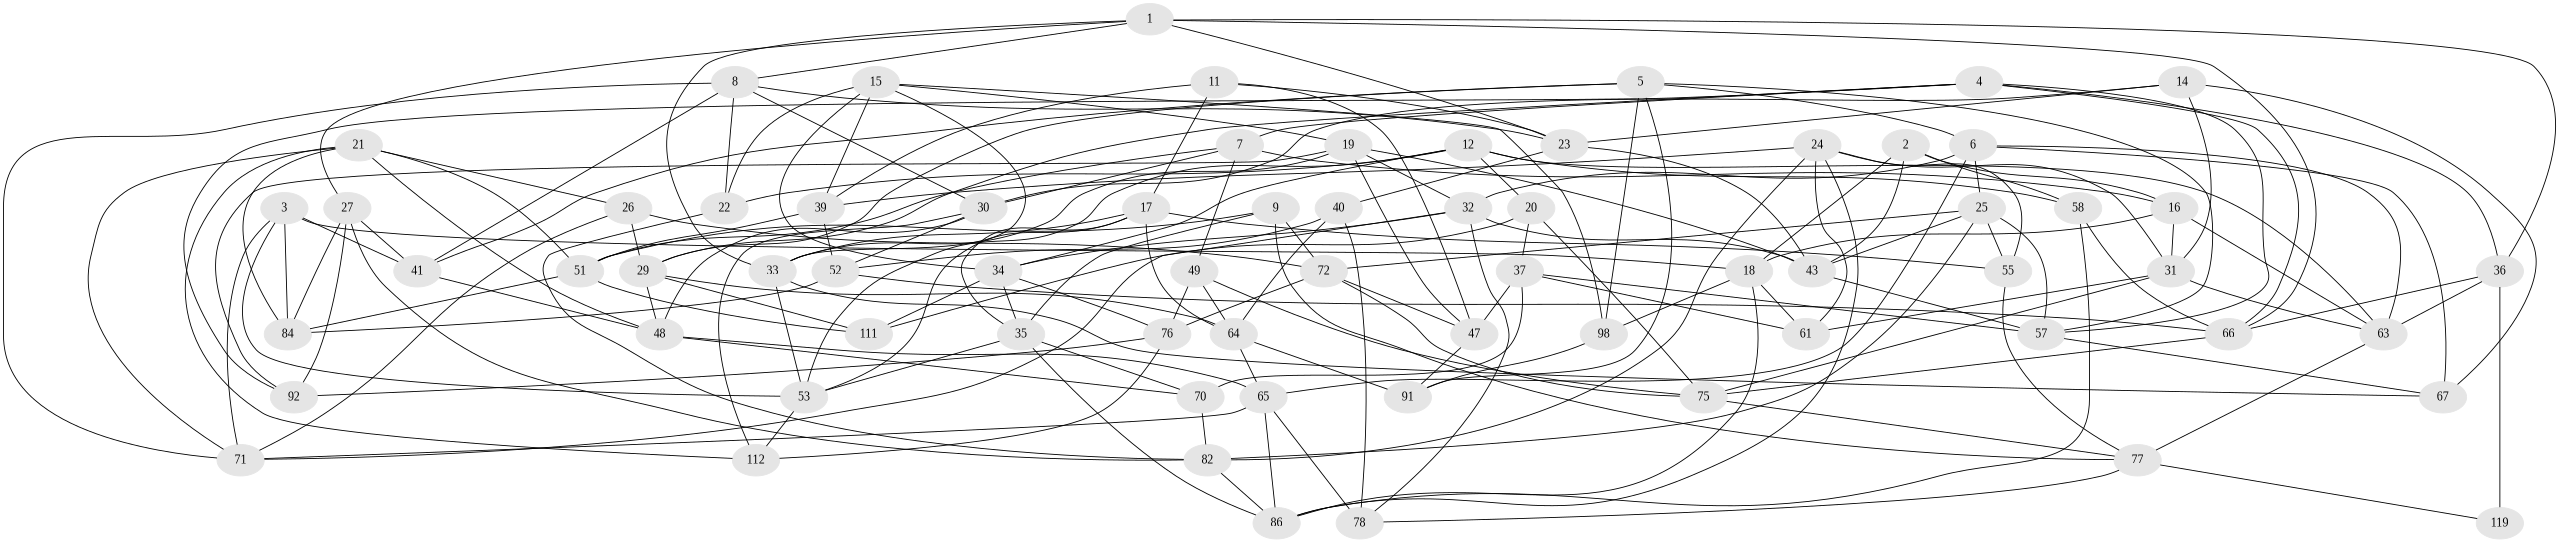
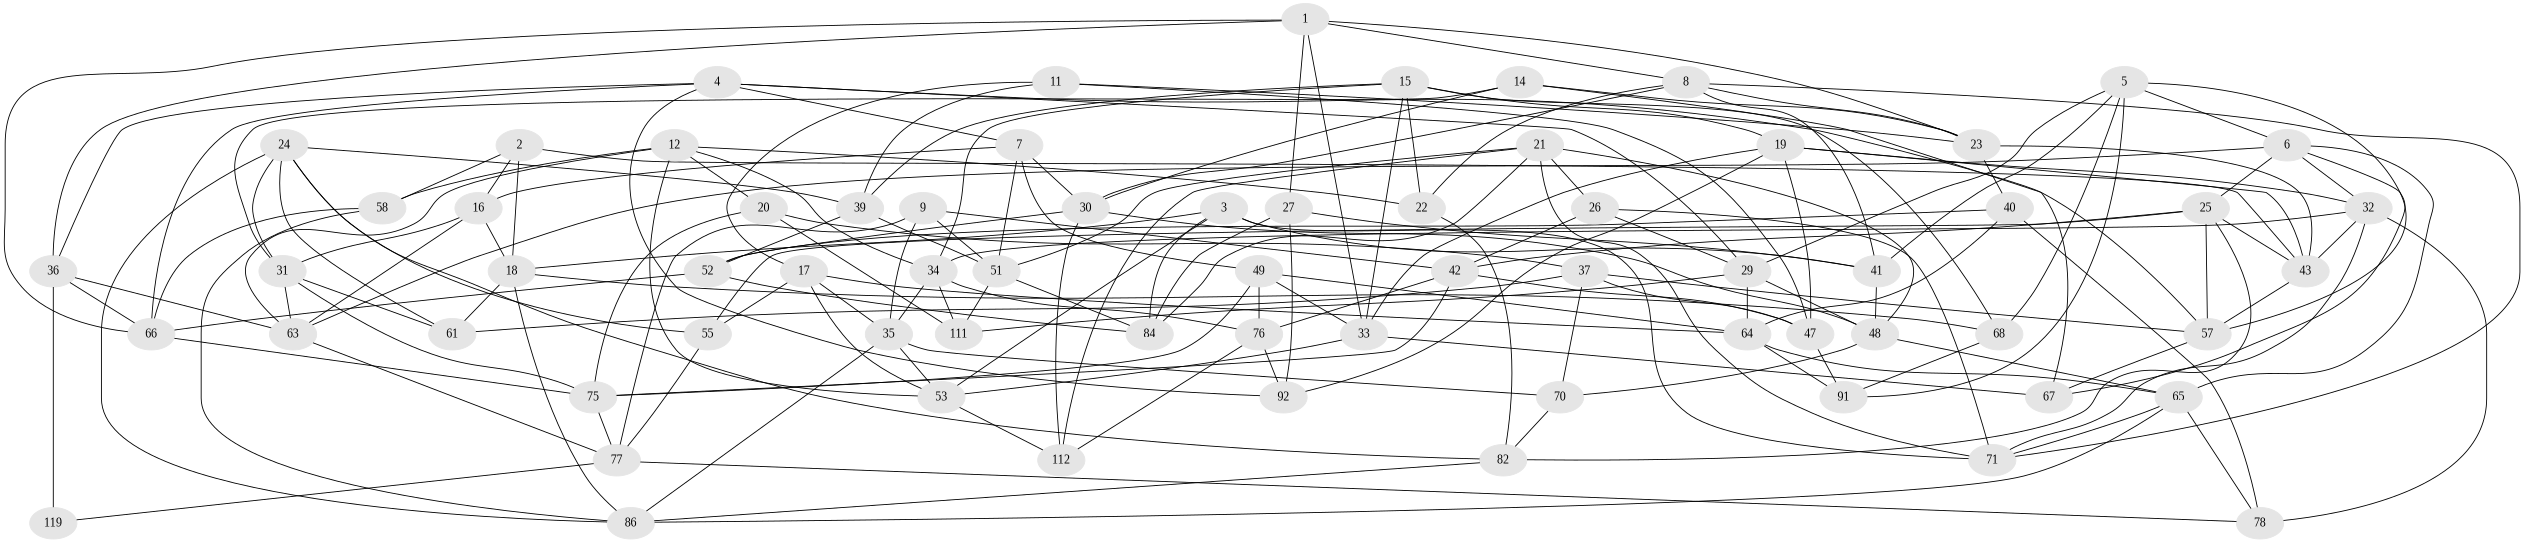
edge "17" -- "33": now "49" -- "33"
node "72": label "72" -> "42"
node "98": label "98" -> "68"
edge "27" -- "82": removed
